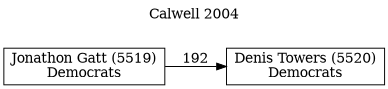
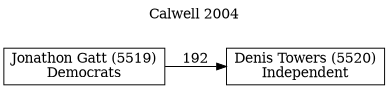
node "Denis Towers (5520) Democrats": label "Denis Towers (5520) Democrats" -> "Denis Towers (5520) Independent"
